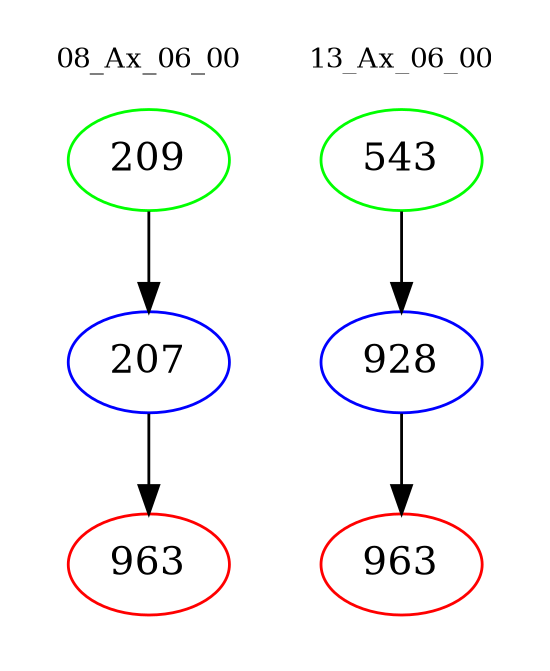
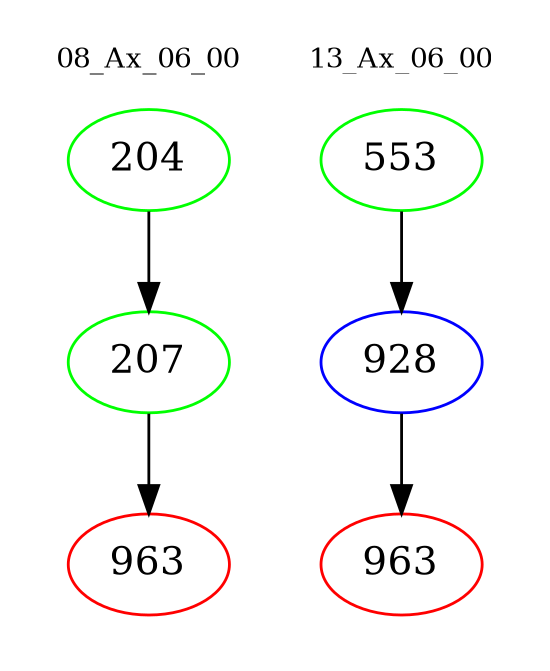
node "209": label "209" -> "204"
node "543": label "543" -> "553"
node "207": color blue -> green
